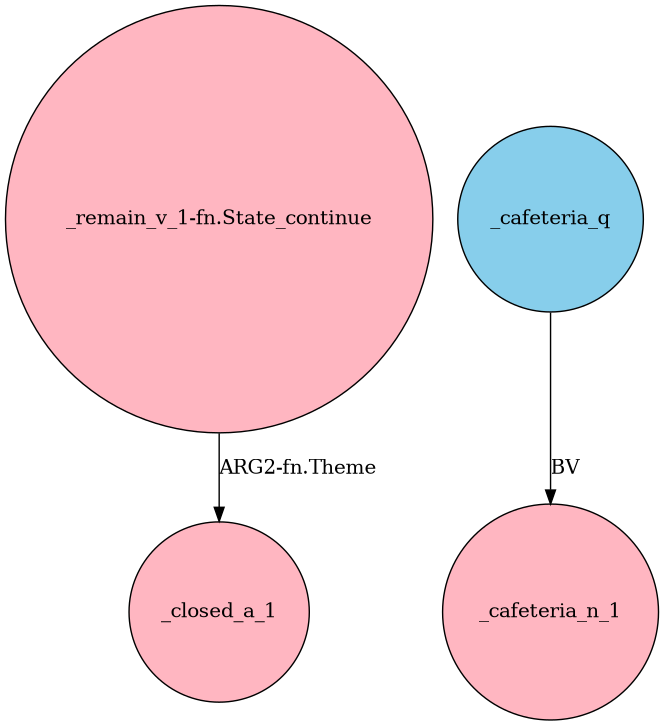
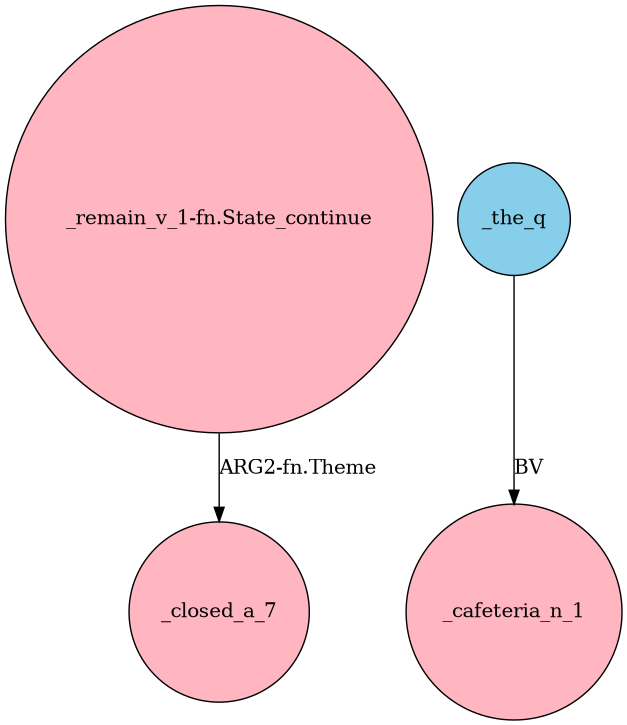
node "_cafeteria_q": label "_cafeteria_q" -> "_the_q"
node "_closed_a_1": label "_closed_a_1" -> "_closed_a_7"
